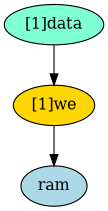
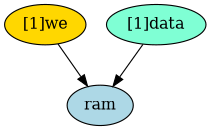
edge "[1]data" -> "[1]we": now "[1]data" -> "ram"
